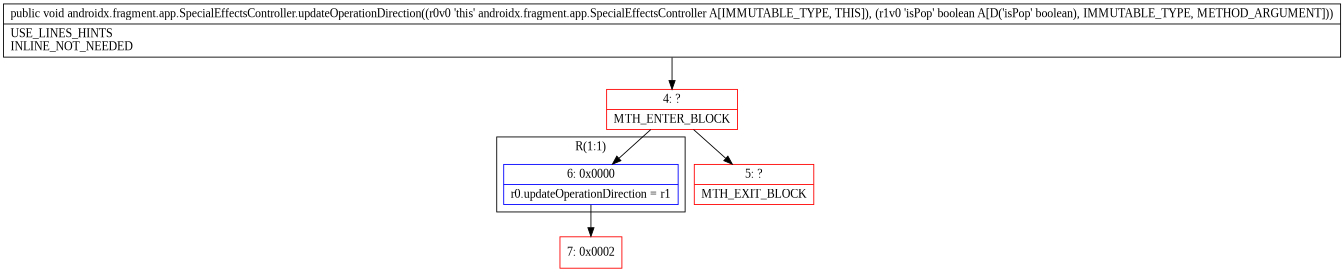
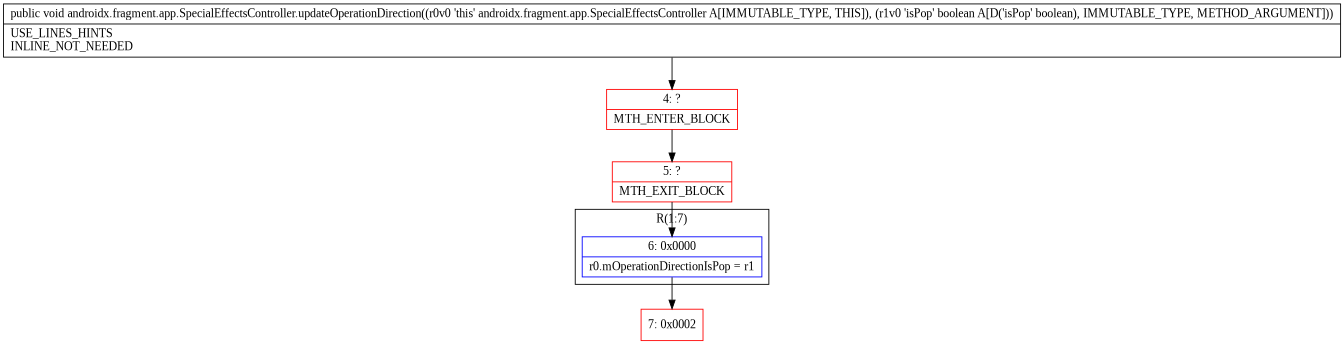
edge "4: ?" -> "6: 0x0000": now "5: ?" -> "6: 0x0000"
cluster "R(1:1)": label "R(1:1)" -> "R(1:7)"
node "6: 0x0000": text "r0.updateOperationDirection = r1" -> "r0.mOperationDirectionIsPop = r1"
